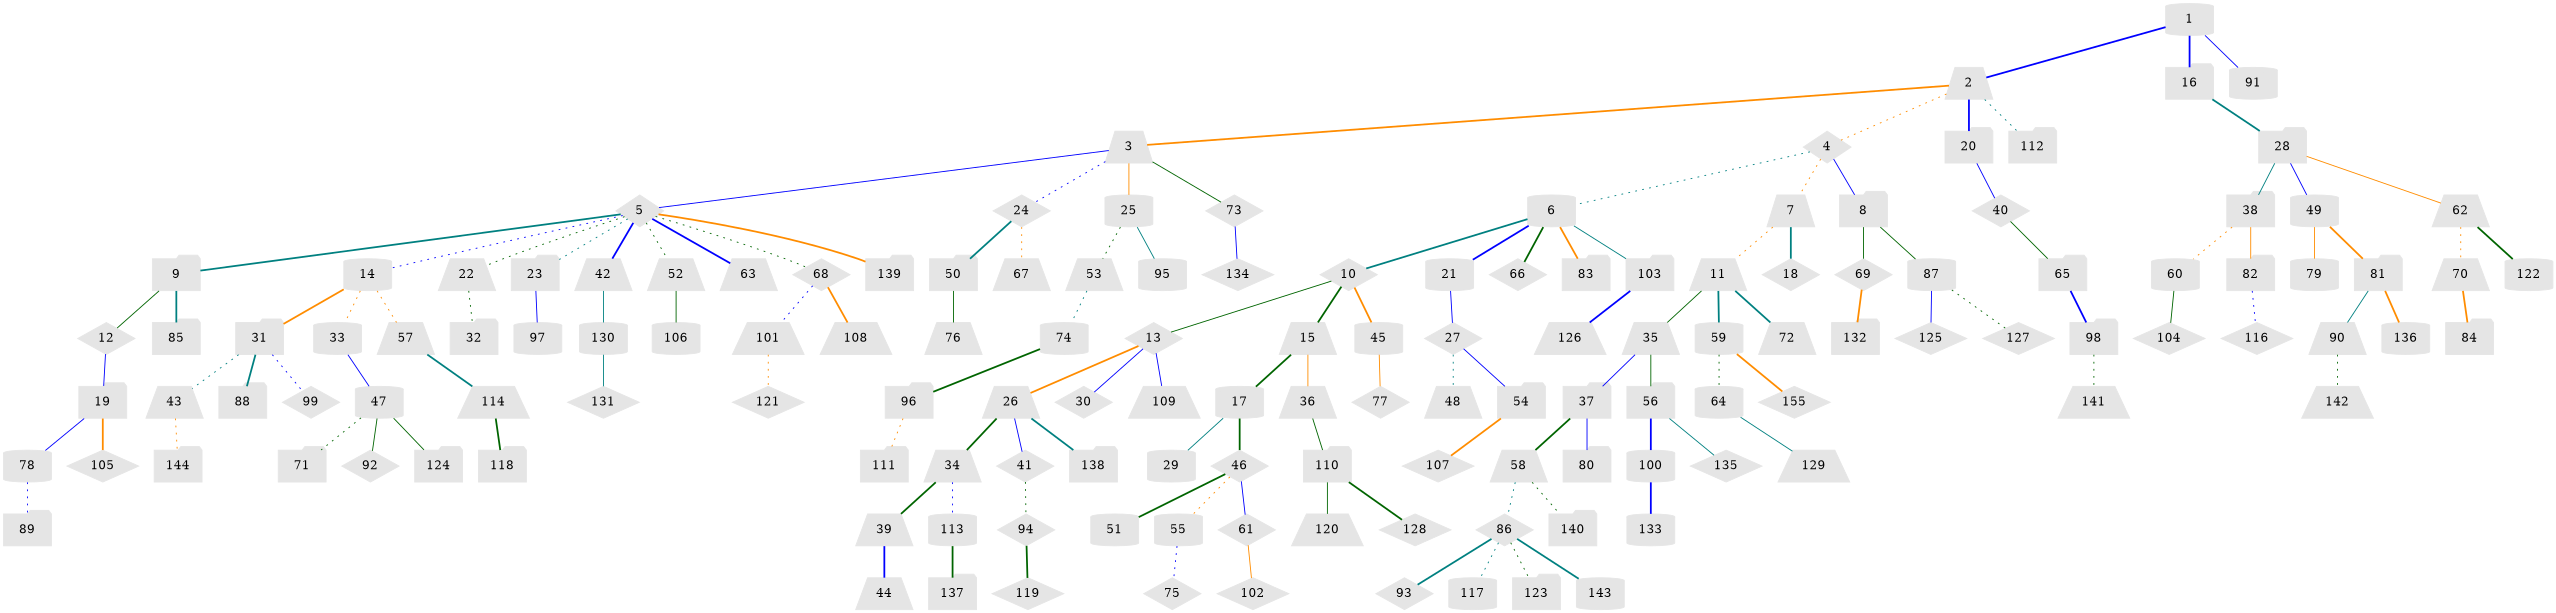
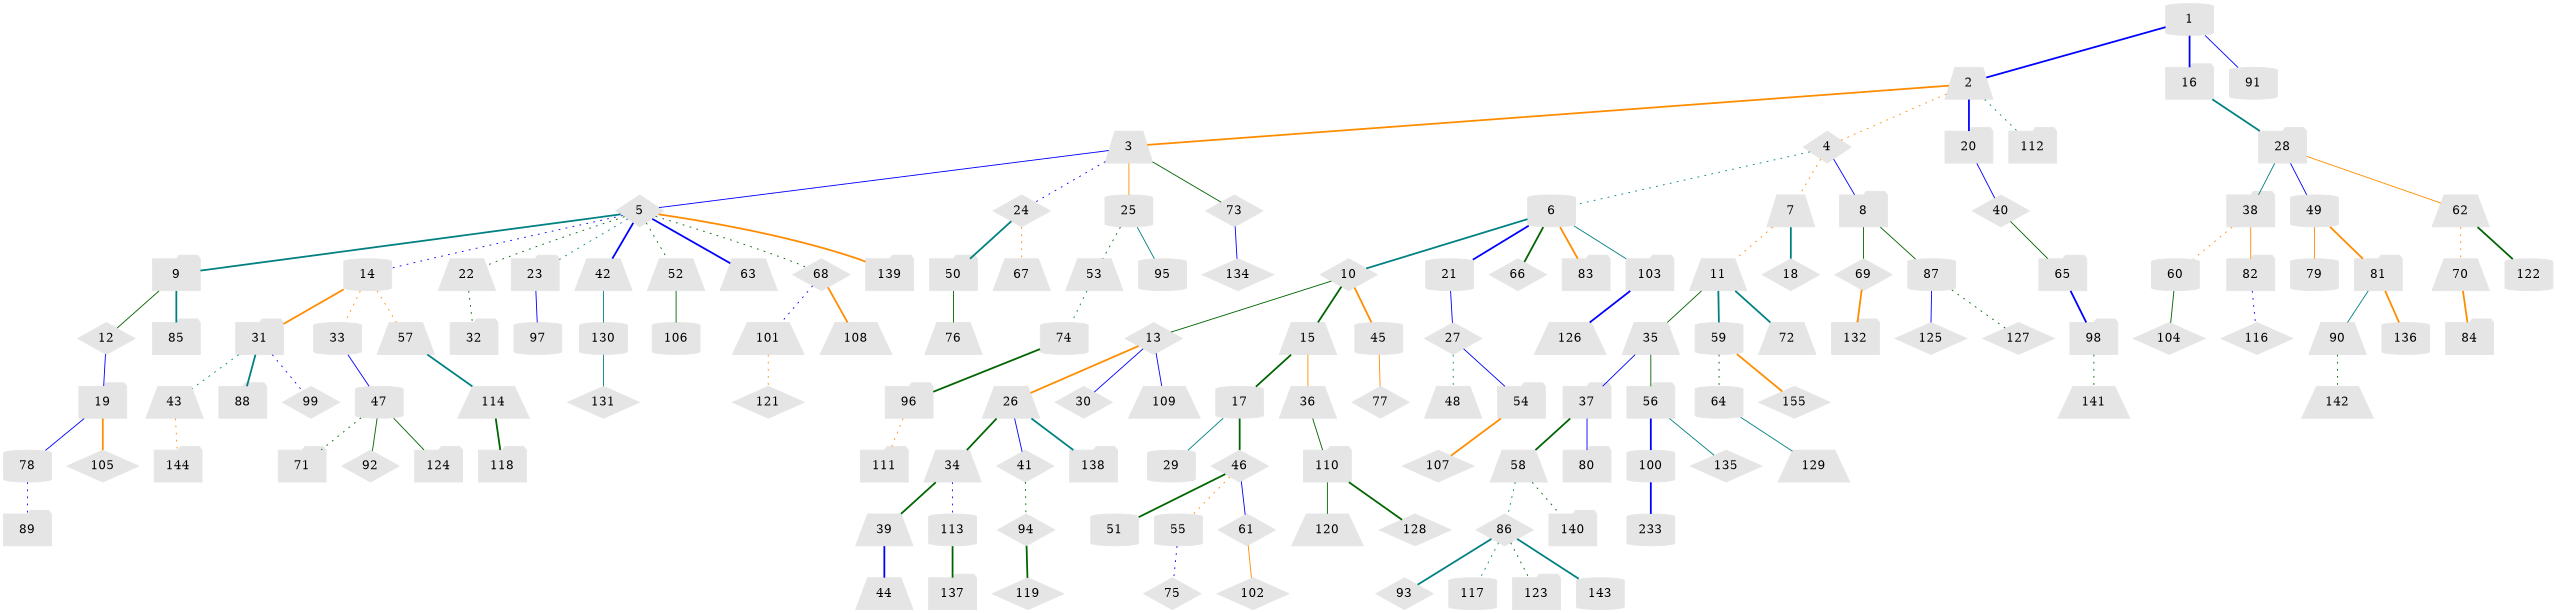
node "133": label "133" -> "233"
